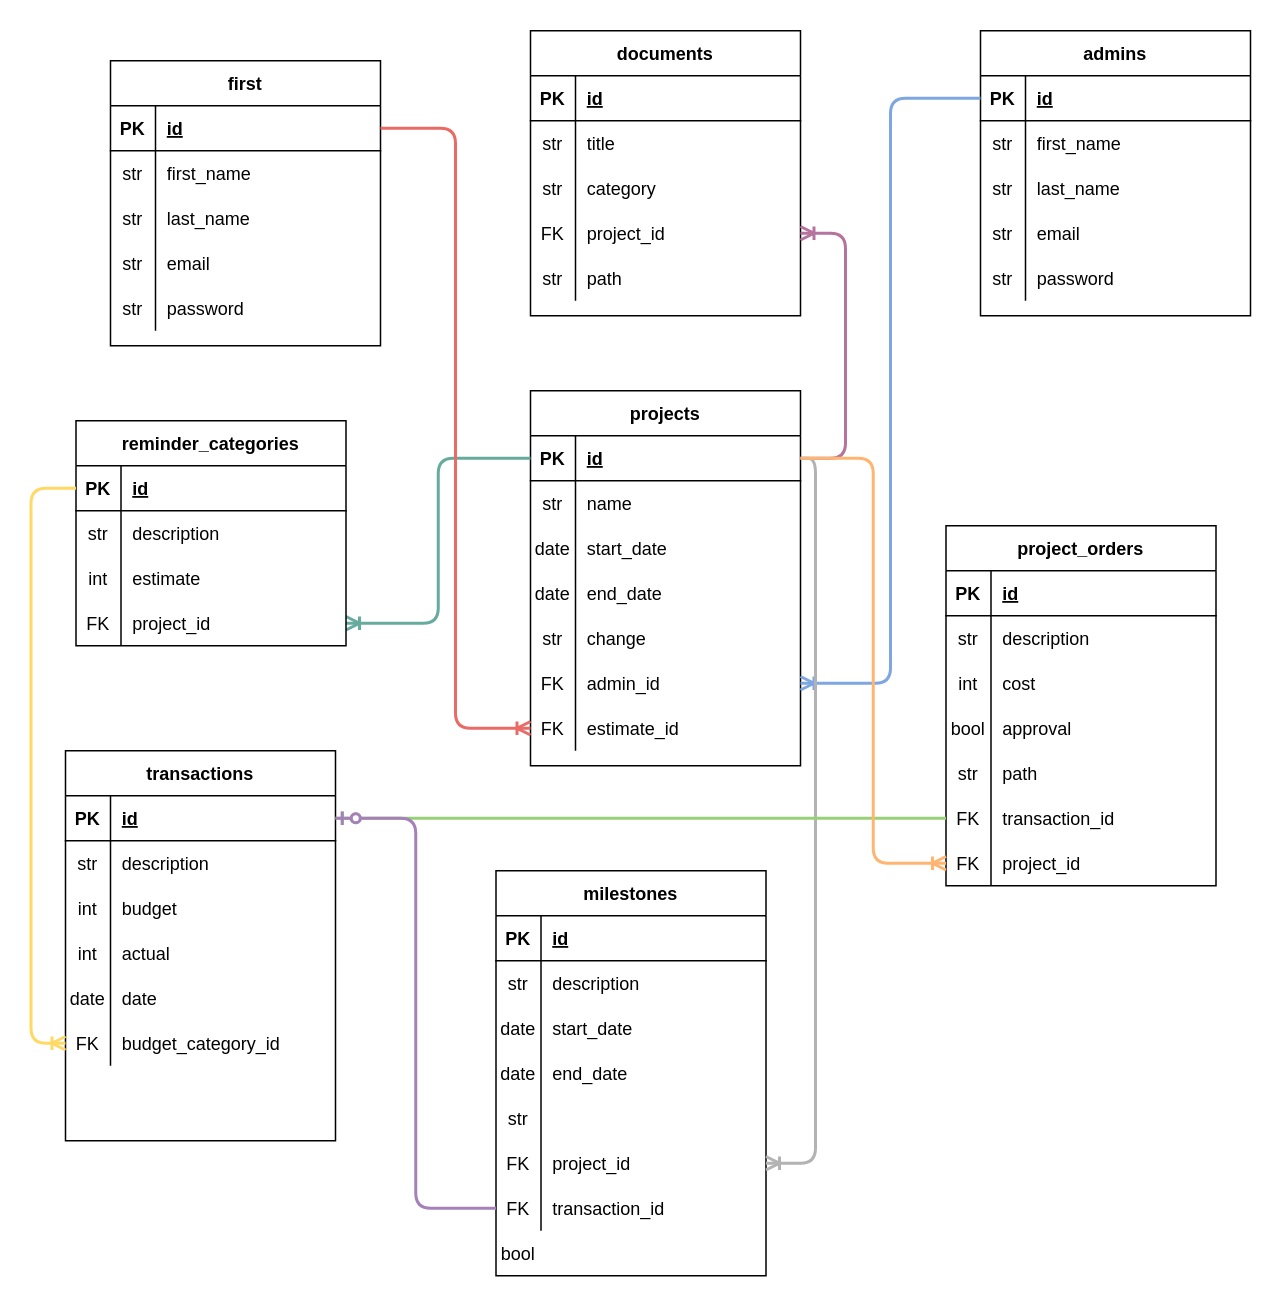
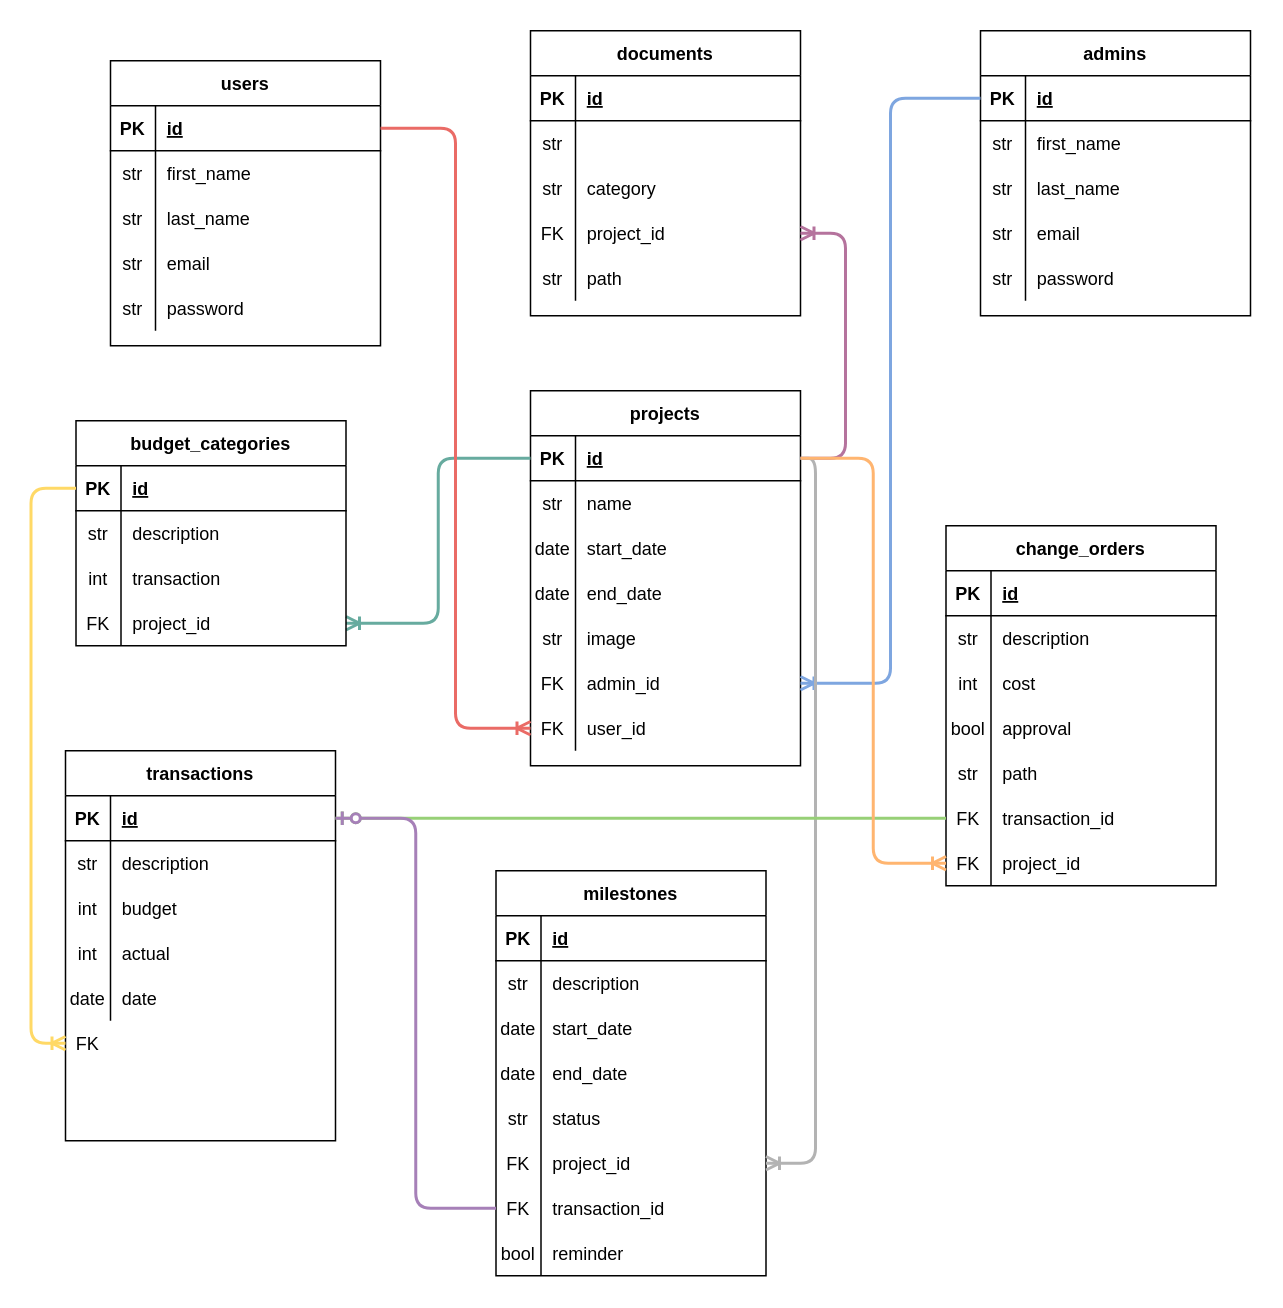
node "first": label "first" -> "users"
node "title": removed
node "reminder_categories": label "reminder_categories" -> "budget_categories"
node "project_orders": label "project_orders" -> "change_orders"
node "estimate": label "estimate" -> "transaction"
node "change": label "change" -> "image"
node "estimate_id": label "estimate_id" -> "user_id"
node "budget_category_id": removed
node "status": added
node "reminder": added
